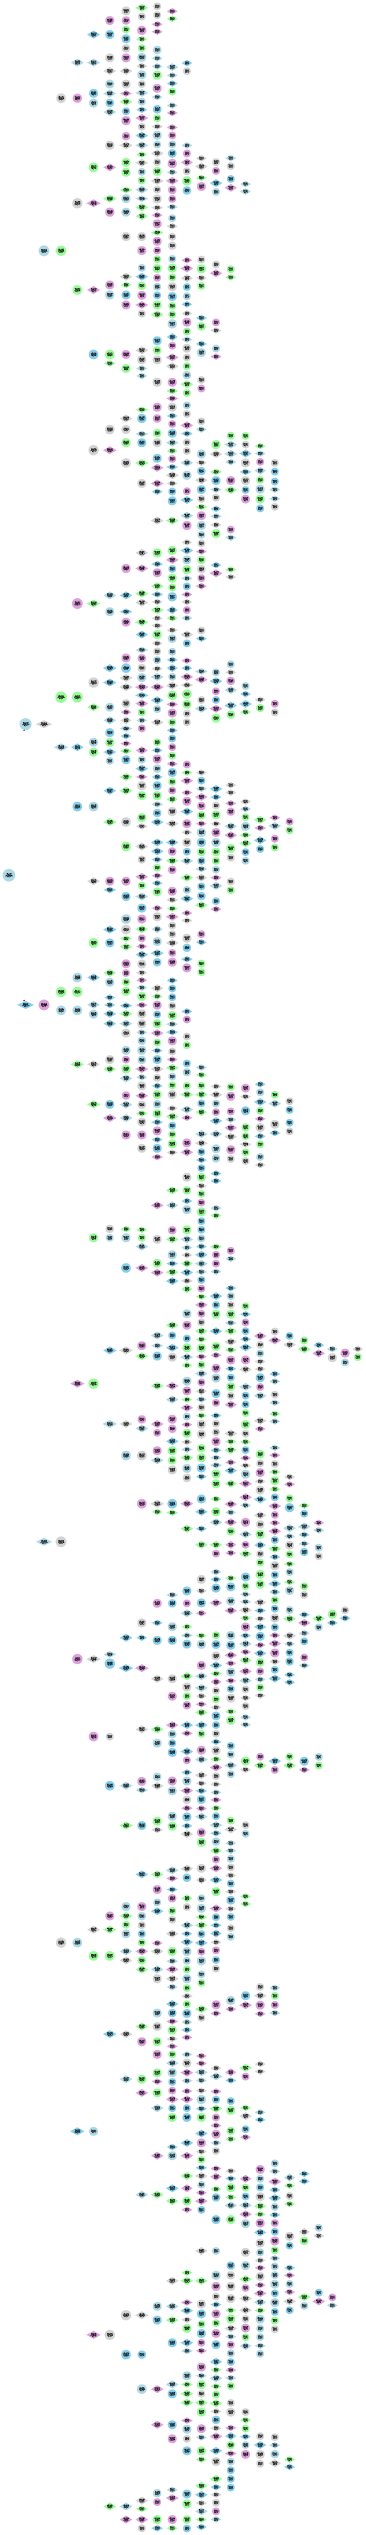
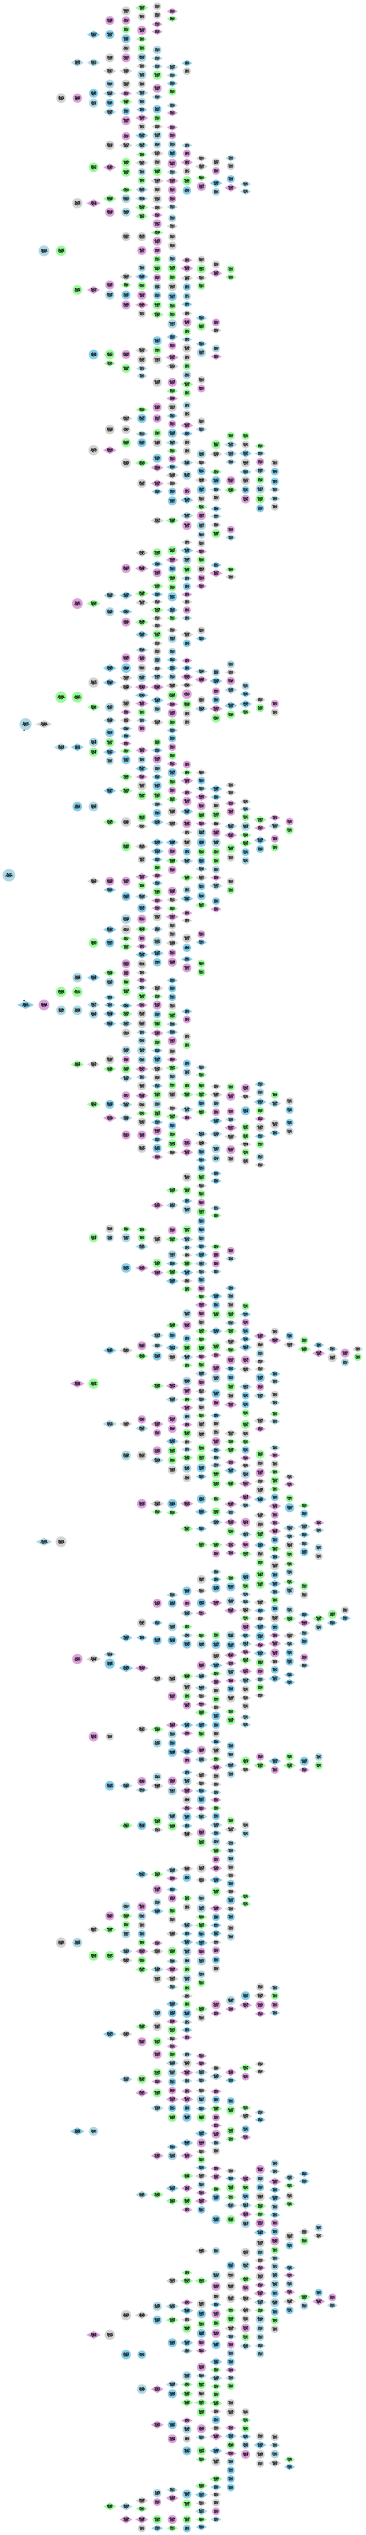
node "entropy = 0.0 samples = 2410 value = [2410, 0] class = y[0]": fillcolor palegreen -> plum
node "entropy = 0.0 samples = 77 value = [77, 0] class = y[0]": added
